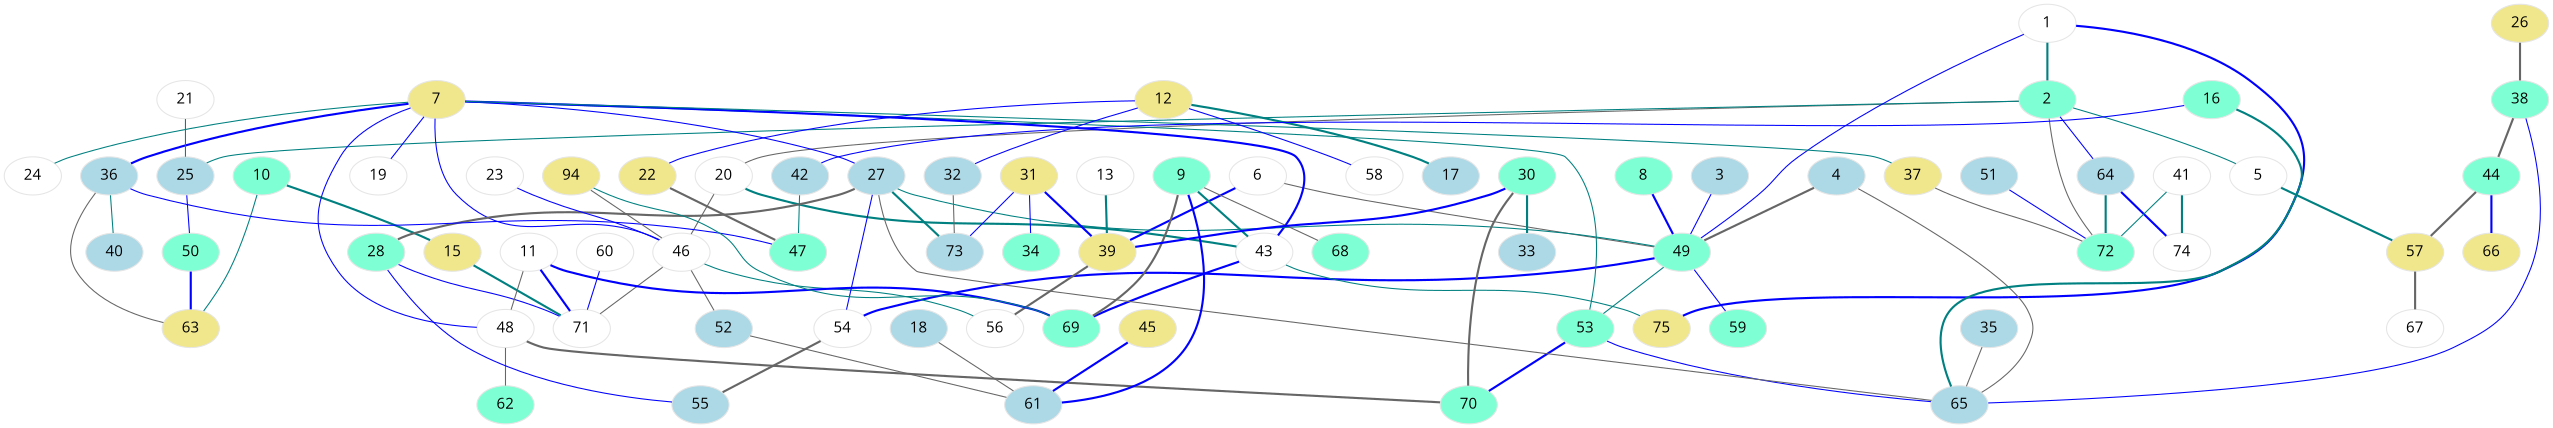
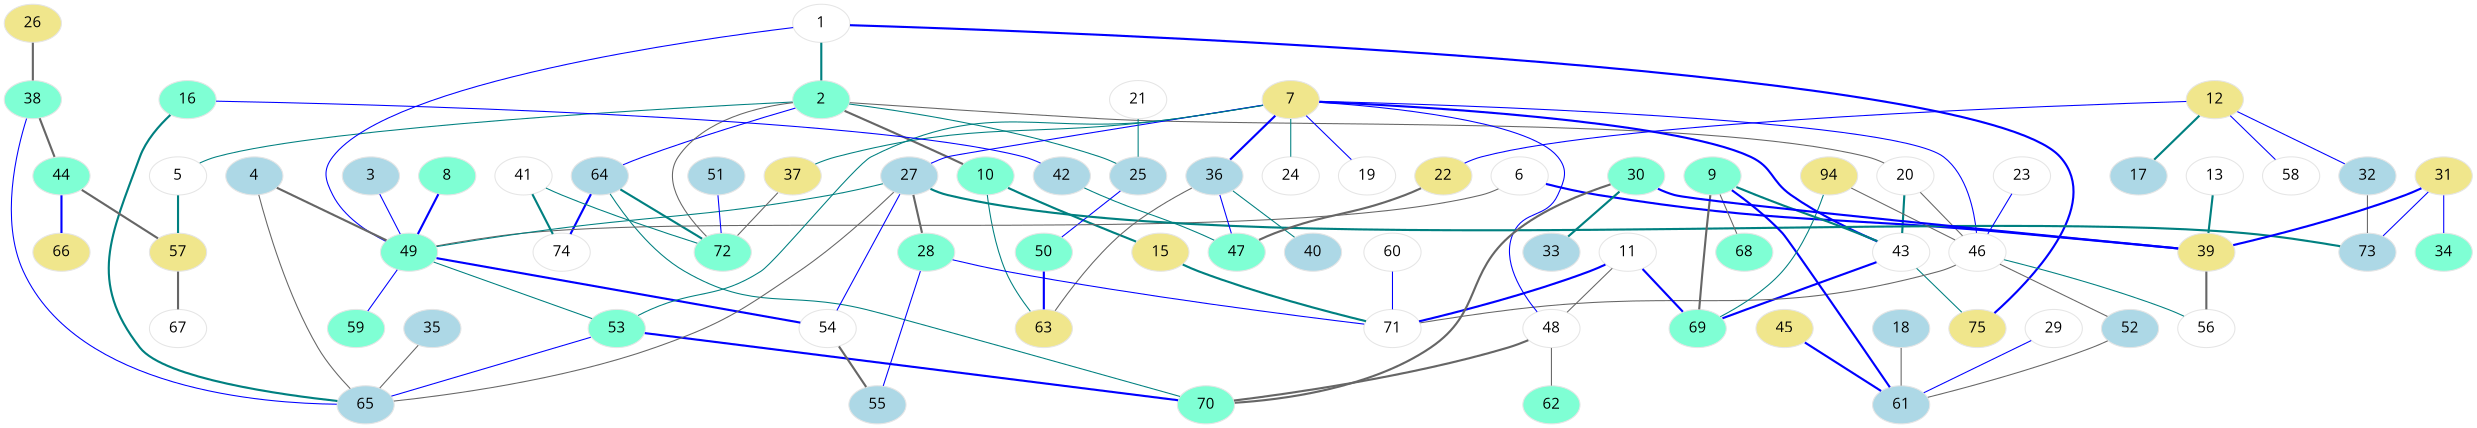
edge "2" -- "10": added
edge "64" -- "70": added
node "29": added
